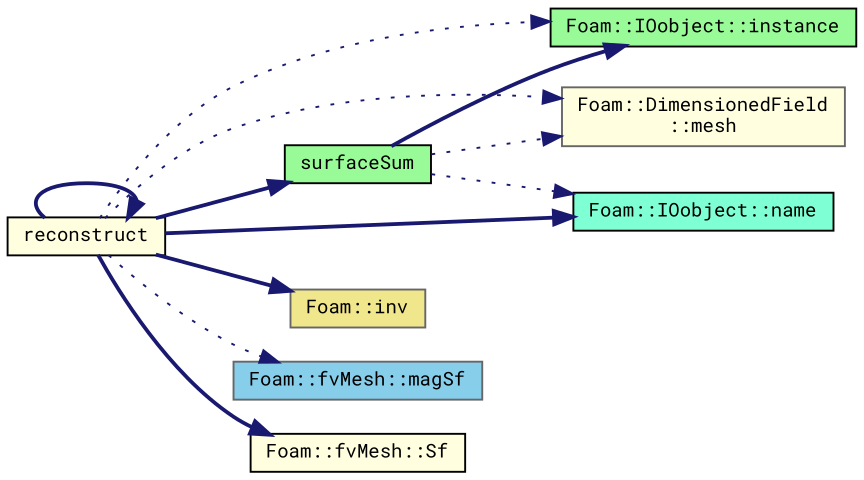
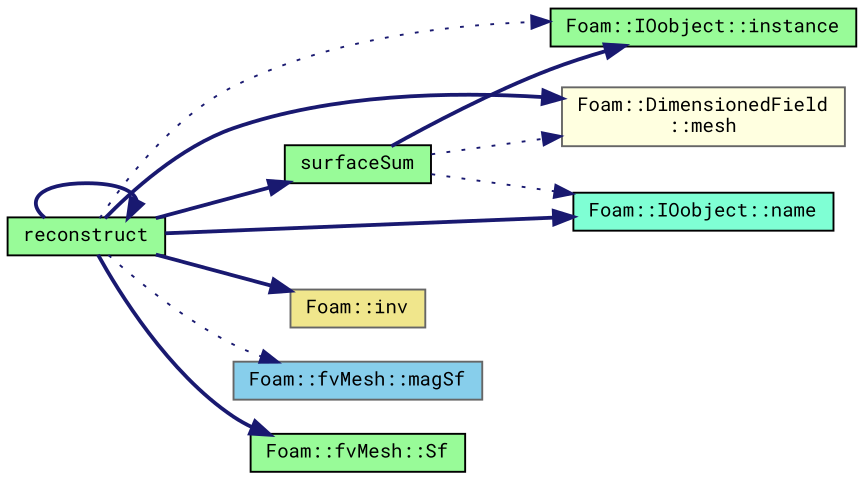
edge "reconstruct" -> "Foam::DimensionedField ::mesh": style dotted -> bold
node "reconstruct": fillcolor lightyellow -> palegreen
node "Foam::fvMesh::Sf": fillcolor lightyellow -> palegreen
